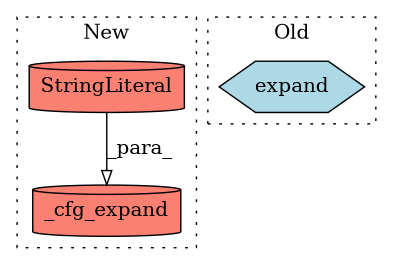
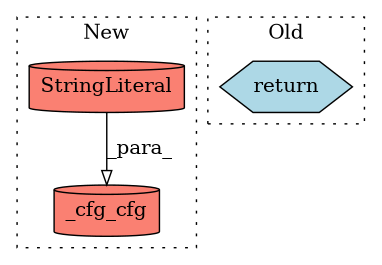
node "expand": label "expand" -> "return"
node "_cfg_expand": label "_cfg_expand" -> "_cfg_cfg"
